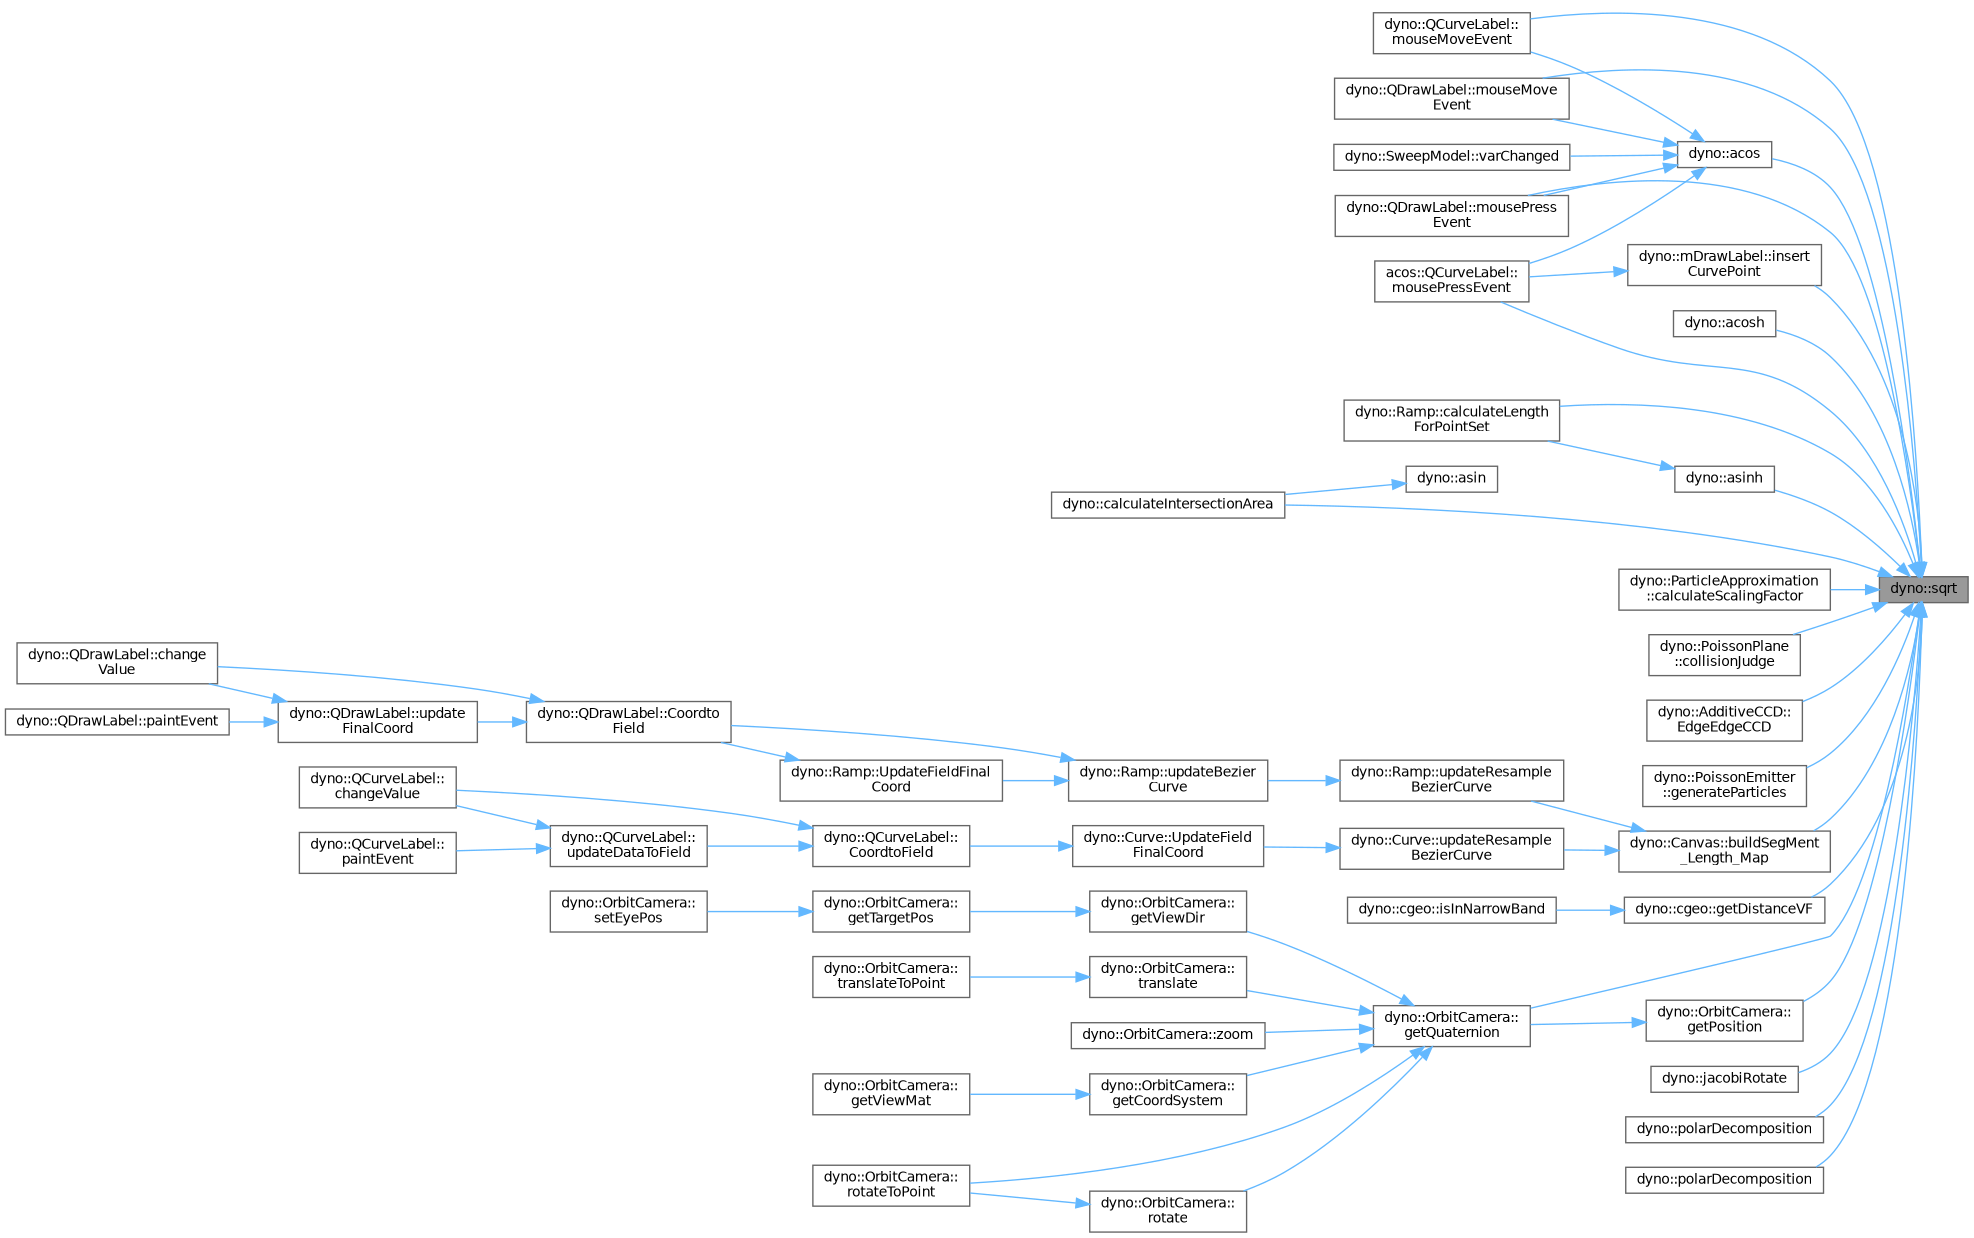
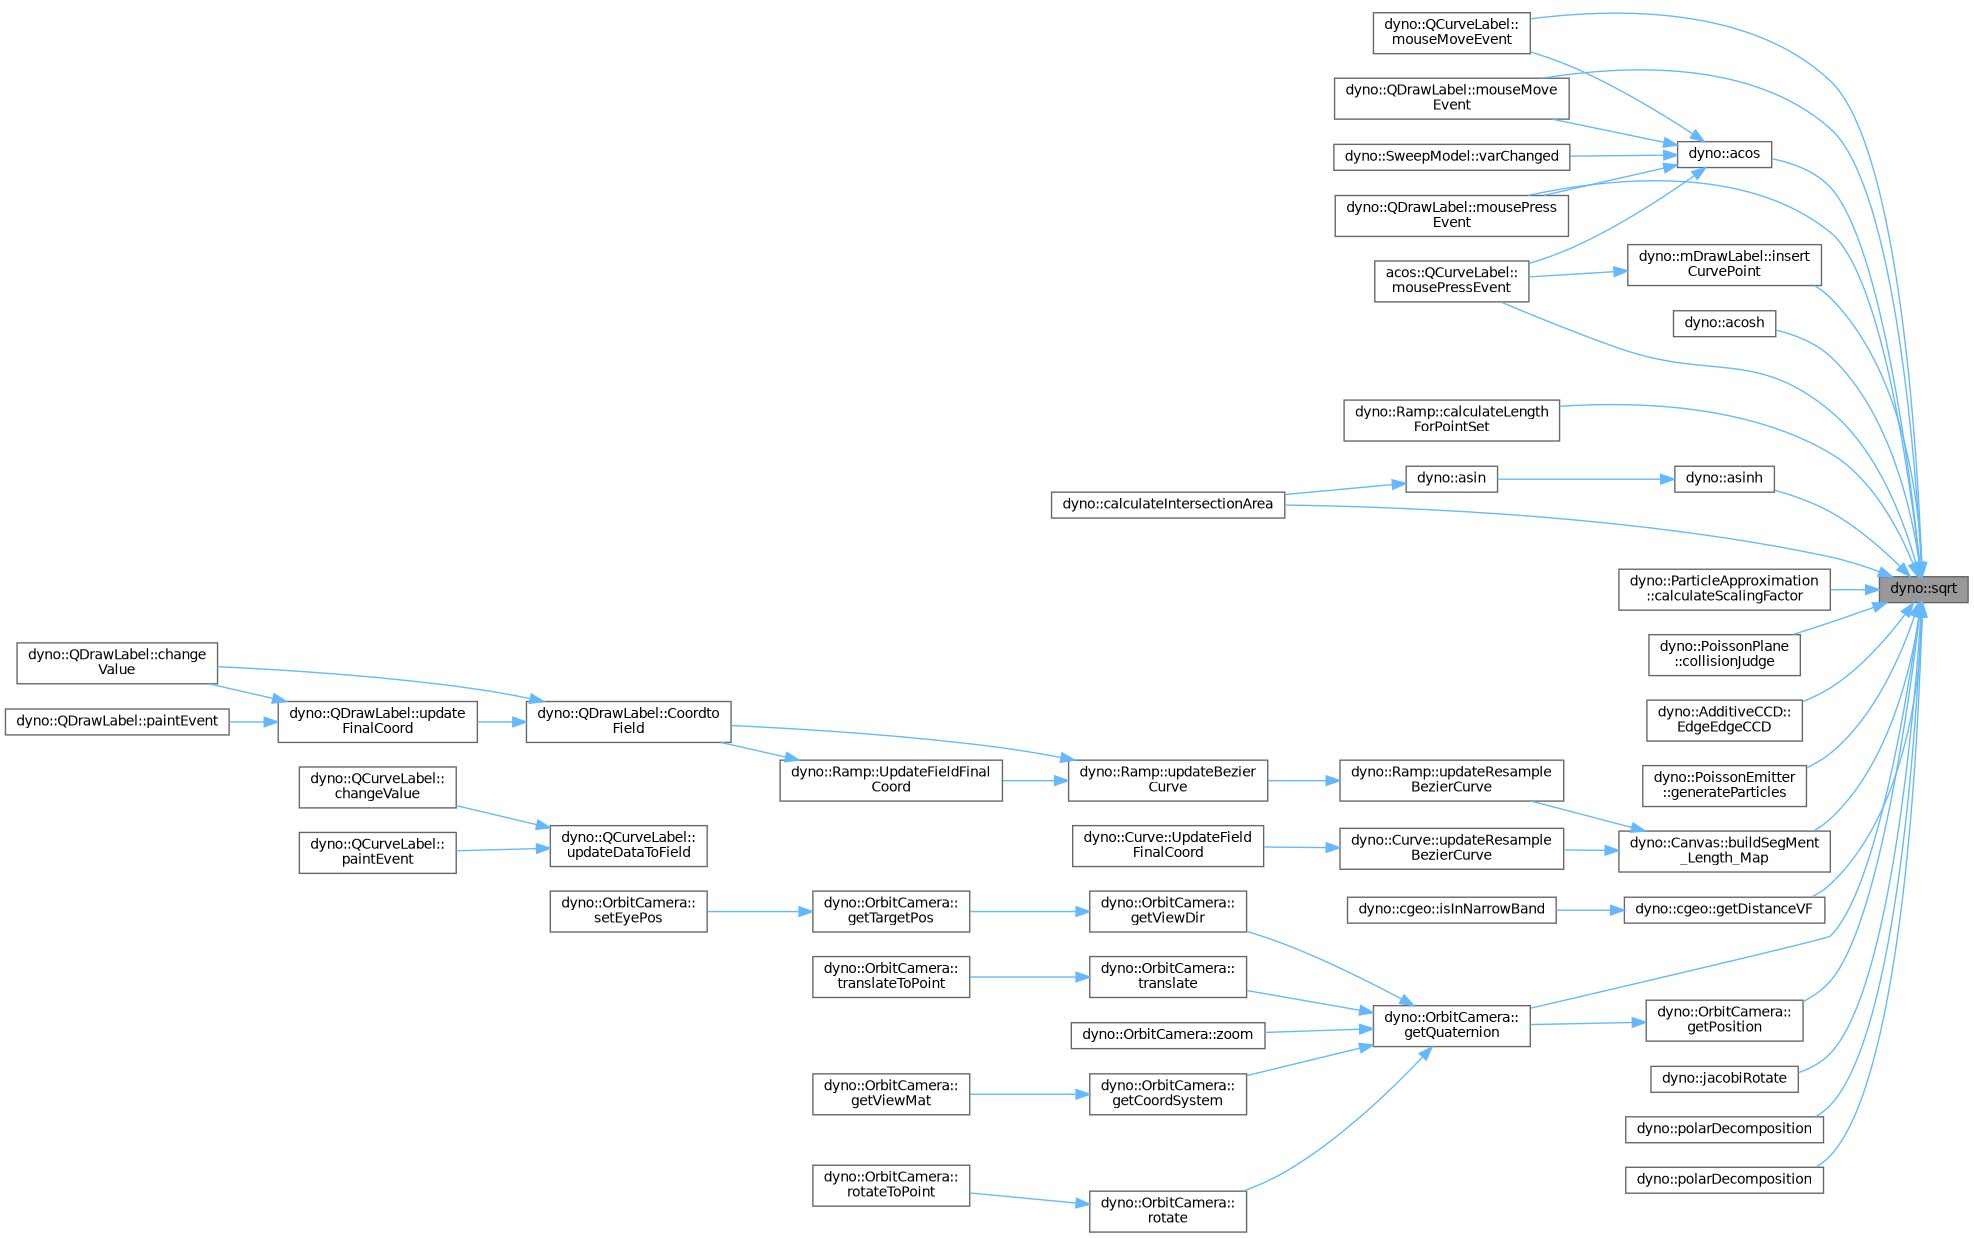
edge "dyno::Ramp::calculateLength ForPointSet" -> "dyno::asinh": now "dyno::asin" -> "dyno::asinh"
node "dyno::QCurveLabel:: CoordtoField": removed
edge "dyno::OrbitCamera:: rotateToPoint" -> "dyno::OrbitCamera:: getQuaternion": removed
